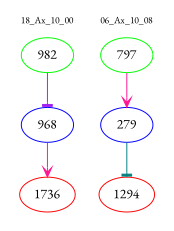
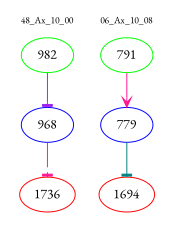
cluster "18_Ax_10_00": label "18_Ax_10_00" -> "48_Ax_10_00"
node "797": label "797" -> "791"
node "279": label "279" -> "779"
edge "968" -> "1736": arrowhead vee -> tee
node "1294": label "1294" -> "1694"
